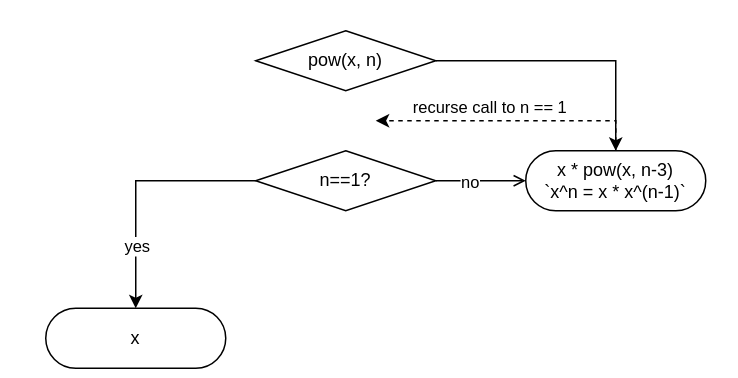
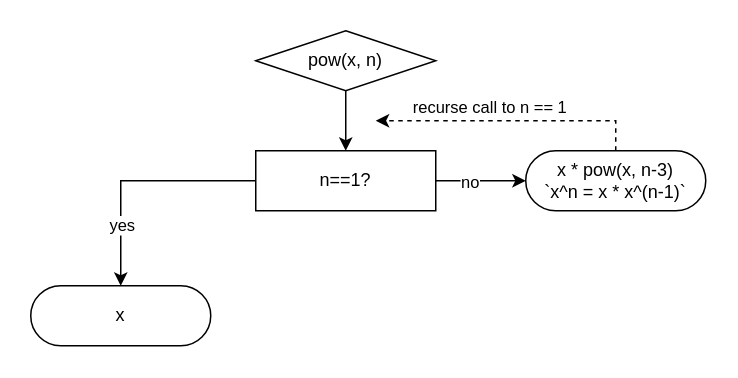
edge "pow(x, n)" -> "x * pow(x, n-3) `x^n = x * x^(n-1)`": now "pow(x, n)" -> "n==1?"
node "n==1?": shape diamond -> rectangle
edge "n==1?" -> "x * pow(x, n-3) `x^n = x * x^(n-1)`": arrowhead open -> classic
node "x": moved (136, 338) -> (121, 316)
